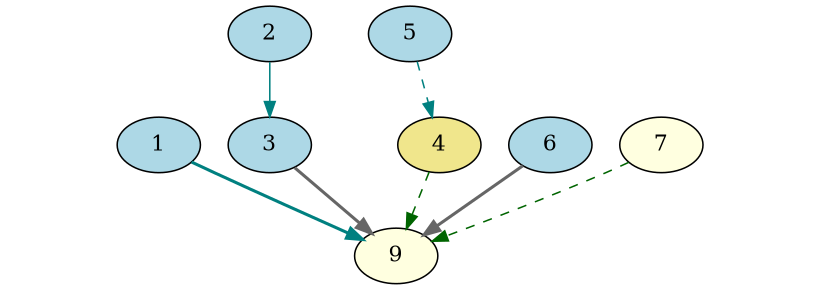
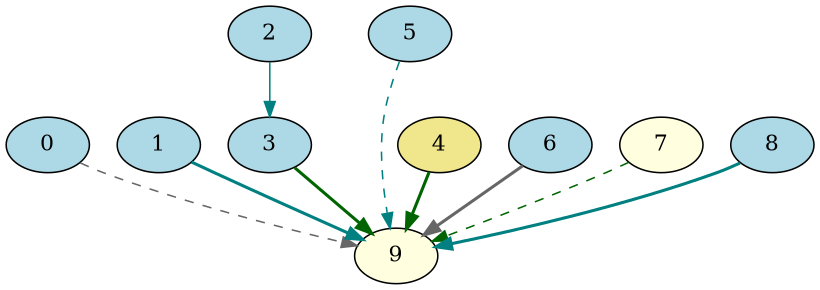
edge "5" -> "4": now "5" -> "9"
node "0": added
node "8": added
edge "4" -> "9": style dashed -> bold
edge "3" -> "9": color gray40 -> darkgreen
